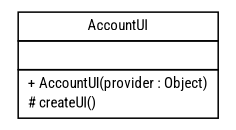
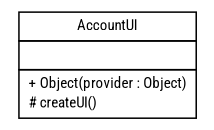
node "AccountUI": text "+ AccountUI(provider : Object)" -> "+ Object(provider : Object)"
